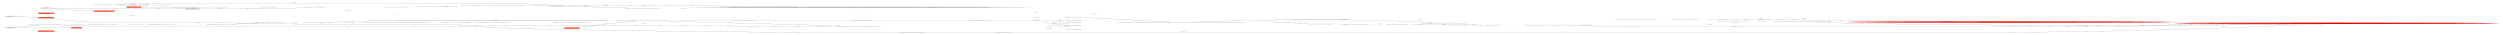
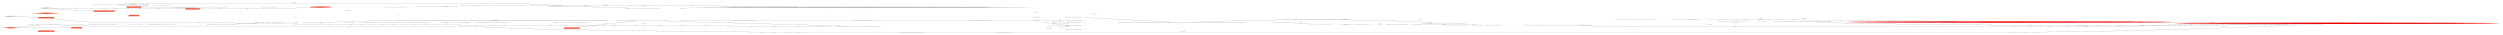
node "cfg.setStateBackend(backend)@@@7@@@['0', '0', '1']": fillcolor white -> tomato
node "StateBackend backend@@@2@@@['0', '0', '1']": fillcolor lightgray -> tomato
node "Configuration taskConfig@@@2@@@['1', '1', '0']": shape box -> diamond
node "int mode@@@2@@@['0', '1', '0']": fillcolor white -> tomato
node "createTask['1', '0', '0']": fillcolor lightgray -> tomato
